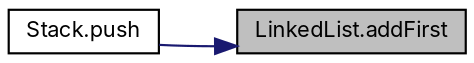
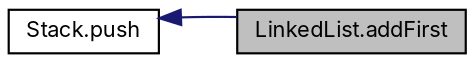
edge "Stack.push" -> "LinkedList.addFirst": reversed
